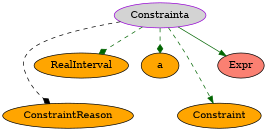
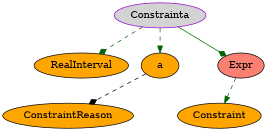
edge "Constrainta" -> "a": arrowhead diamond -> normal
edge "Constrainta" -> "Expr": arrowhead normal -> diamond
edge "Constrainta" -> "ConstraintReason": now "a" -> "ConstraintReason"
edge "Constrainta" -> "Constraint": now "Expr" -> "Constraint"
